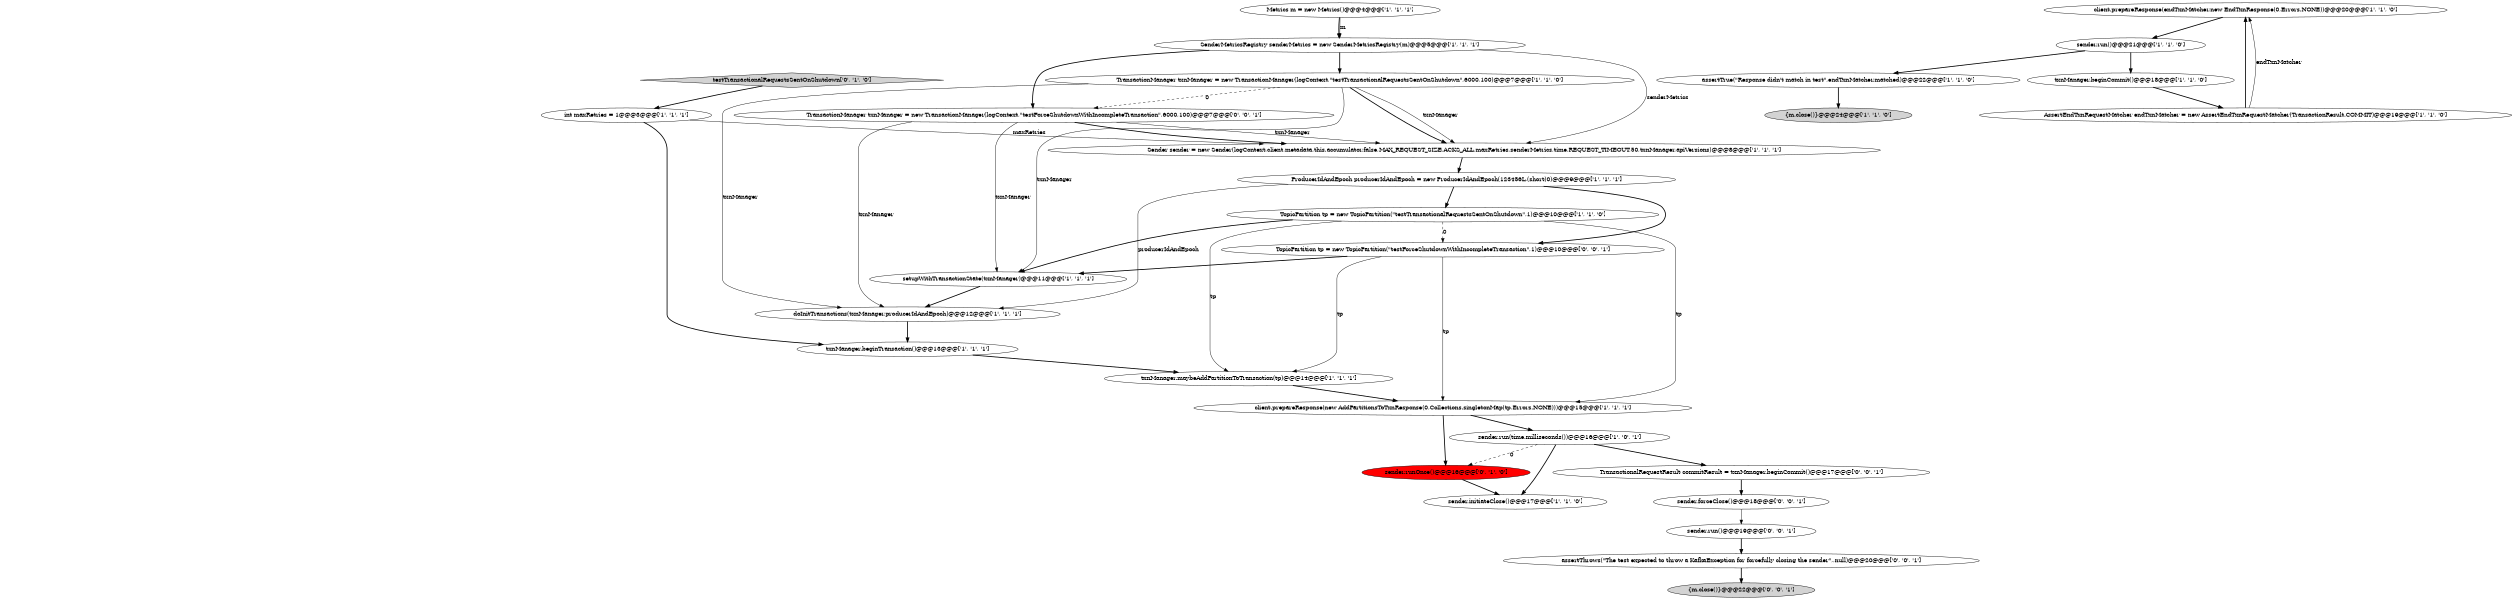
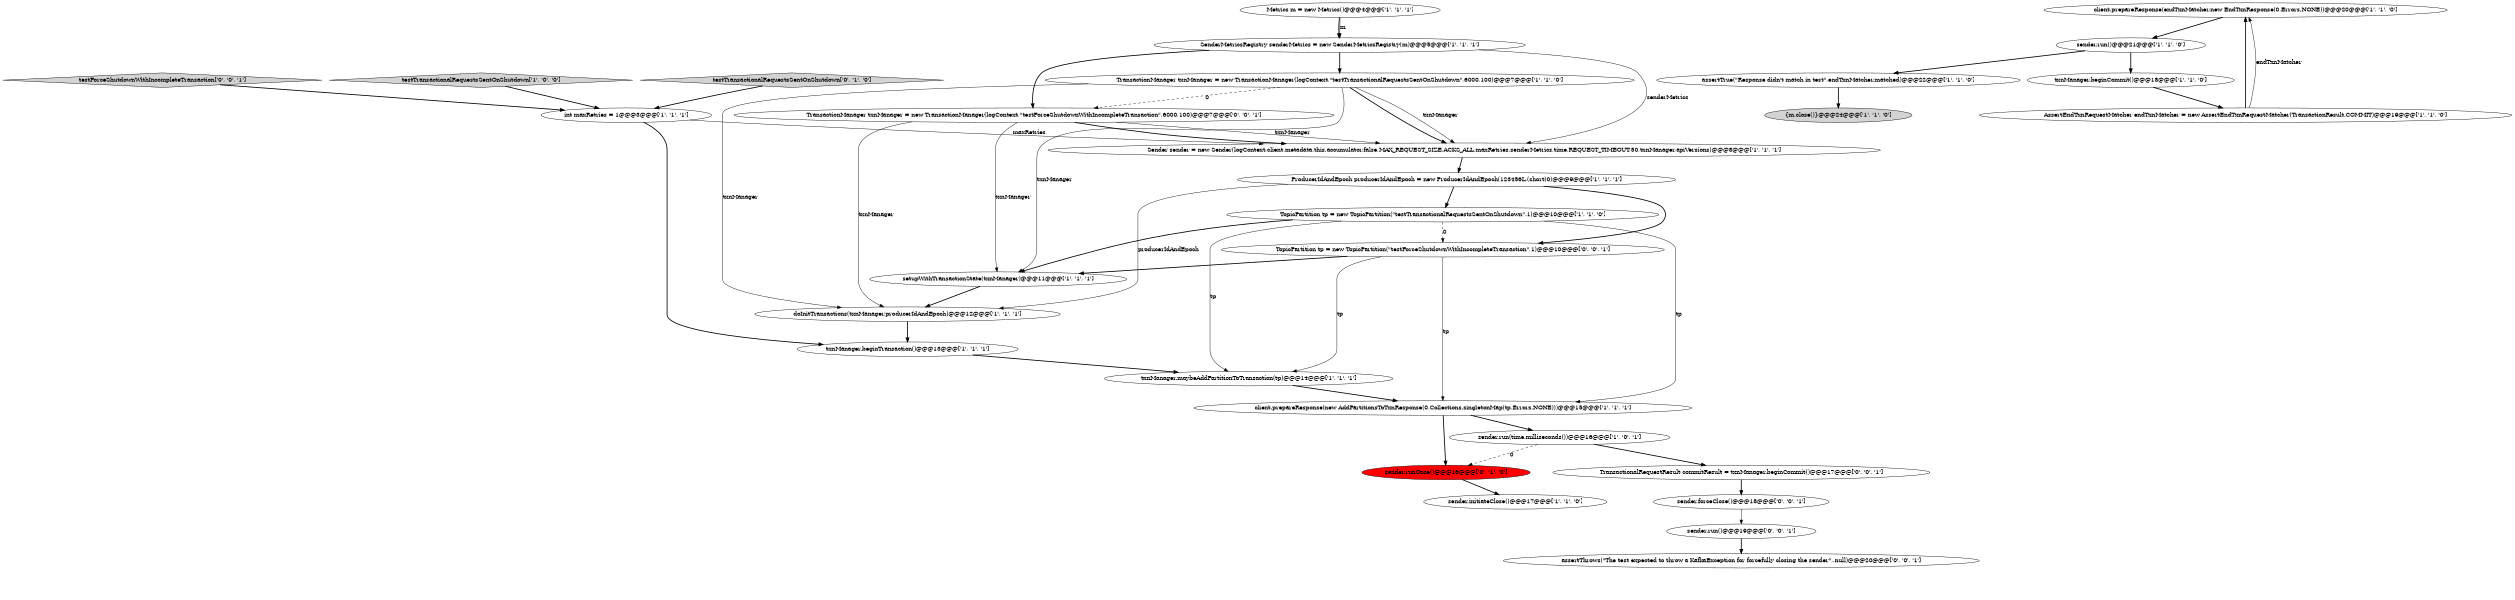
node "testForceShutdownWithIncompleteTransaction['0', '0', '1']": added
node "testTransactionalRequestsSentOnShutdown['1', '0', '0']": added
edge "sender.run(time.milliseconds())@@@16@@@['1', '0', '1']" -> "sender.initiateClose()@@@17@@@['1', '1', '0']": removed
node "{m.close()}@@@22@@@['0', '0', '1']": removed
